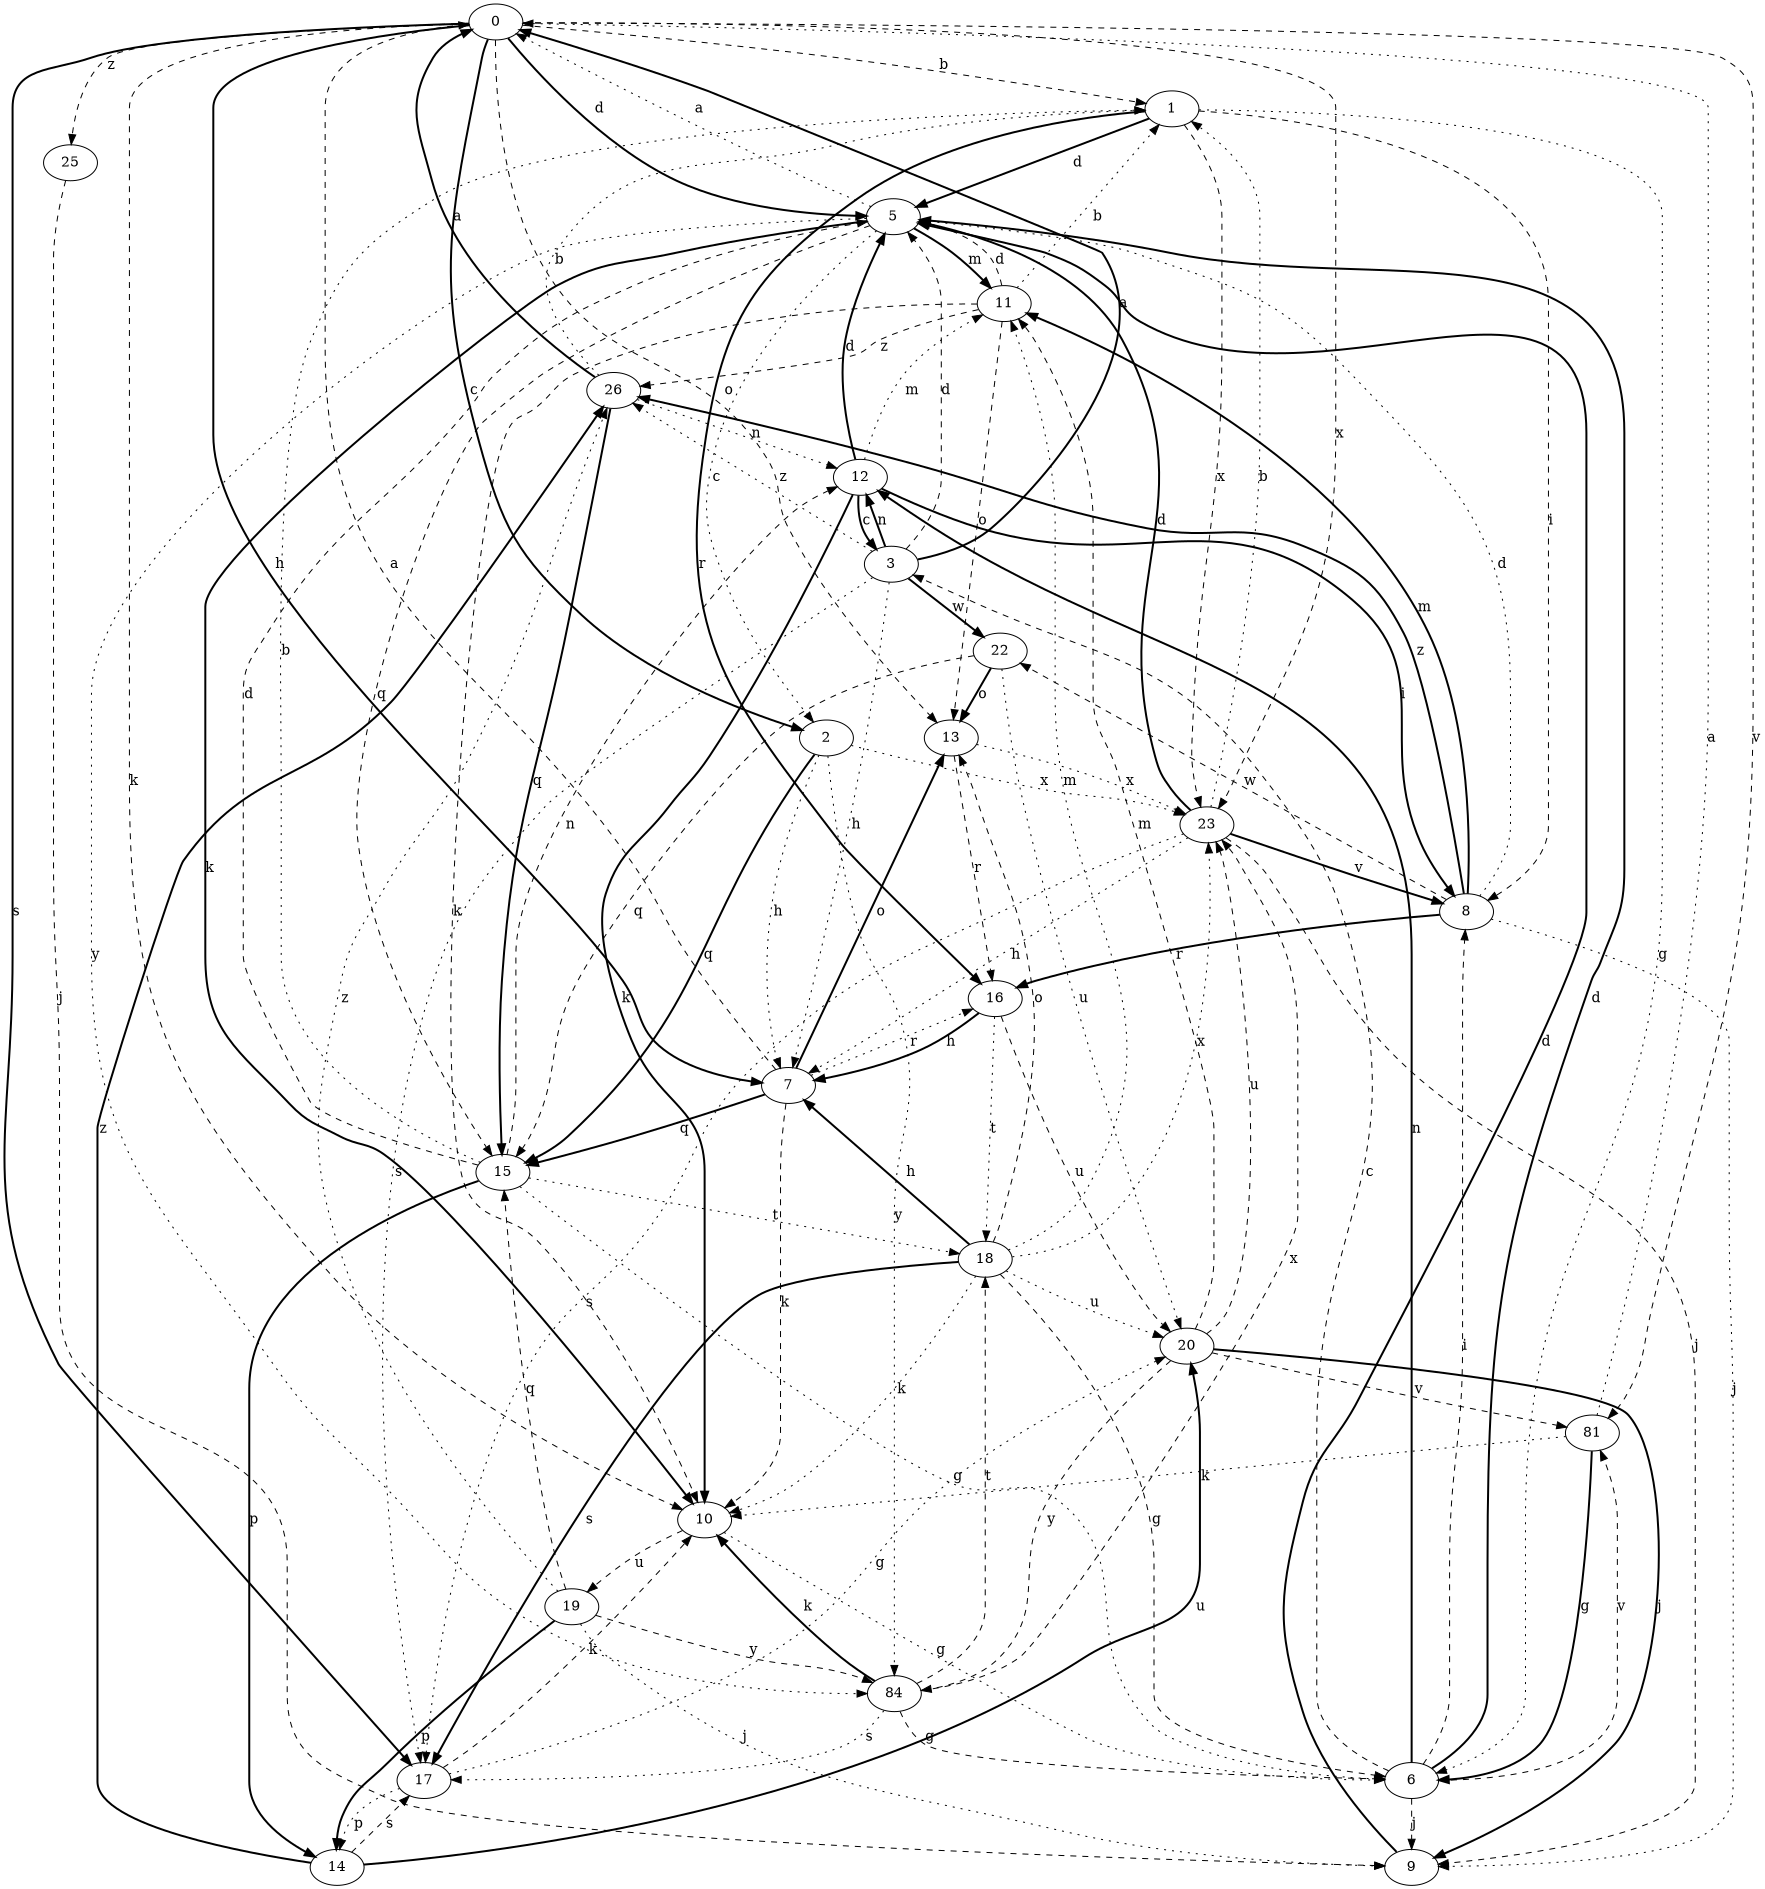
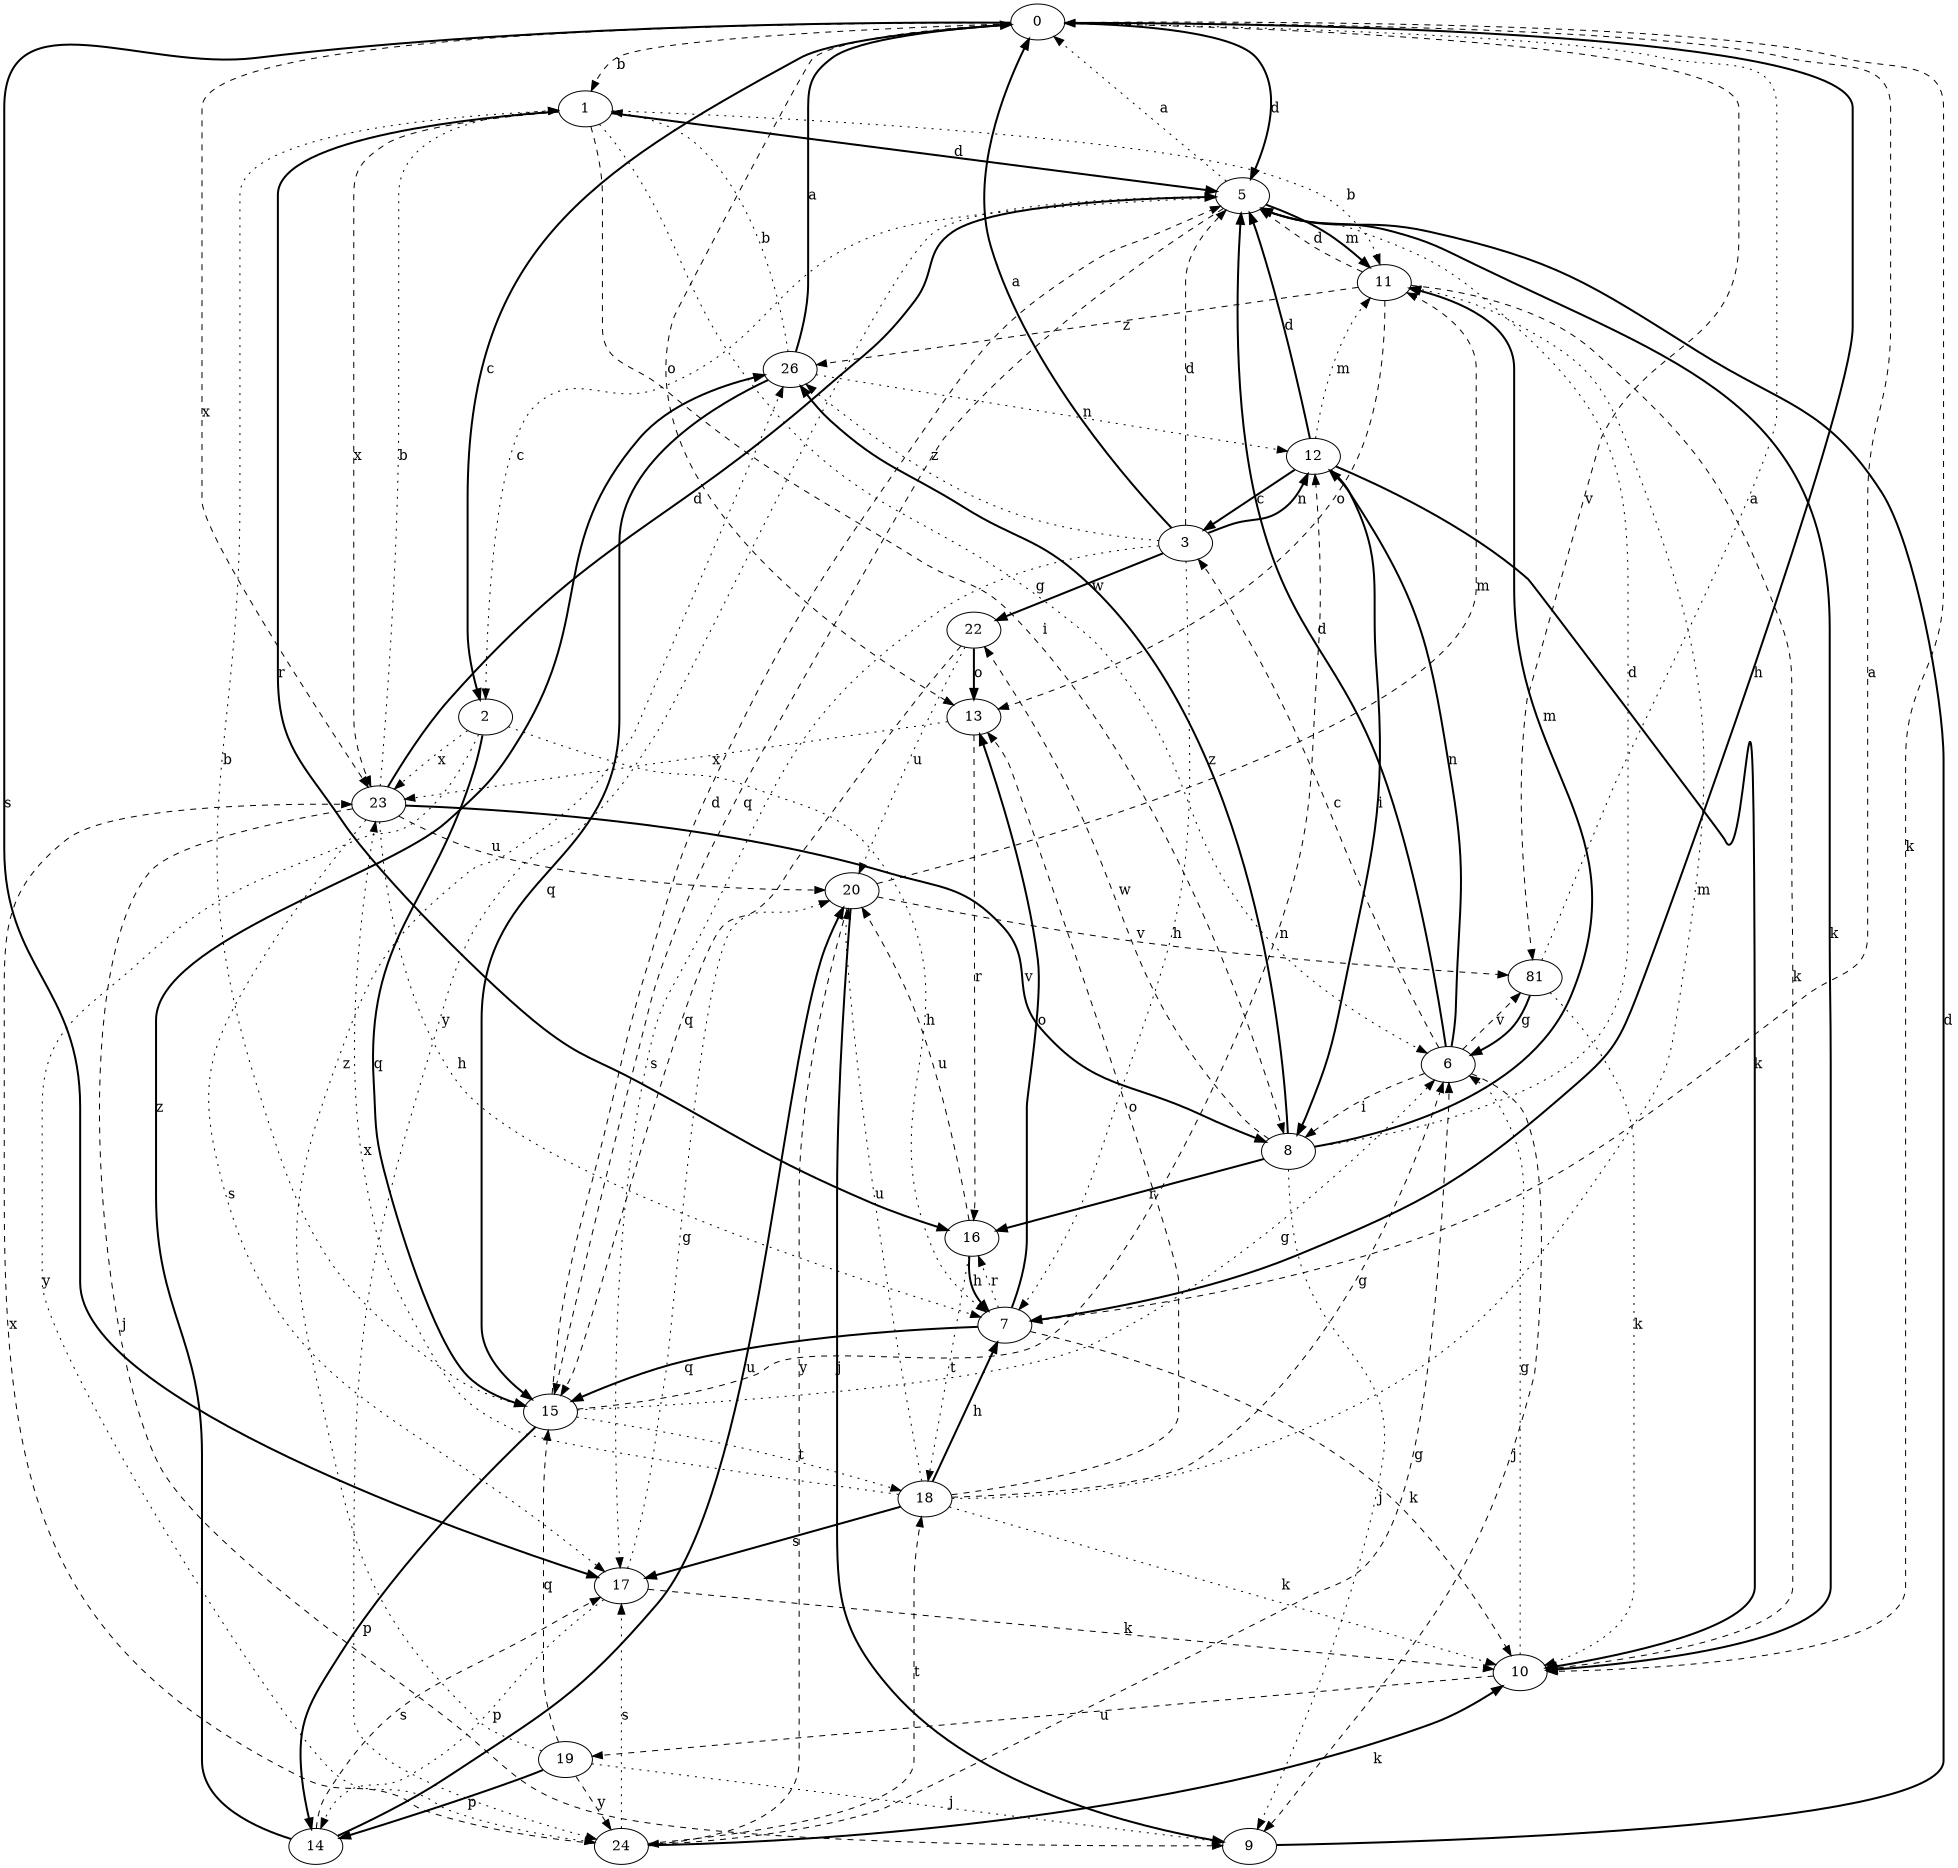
node "25": removed
edge "11" -> "1": reversed
edge "20" -> "23": reversed
node "84": label "84" -> "24"
